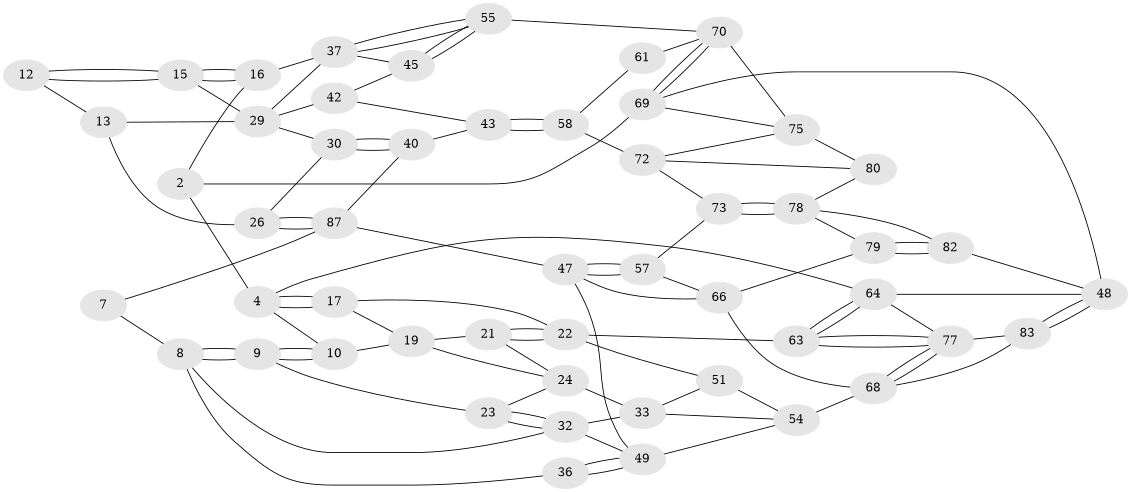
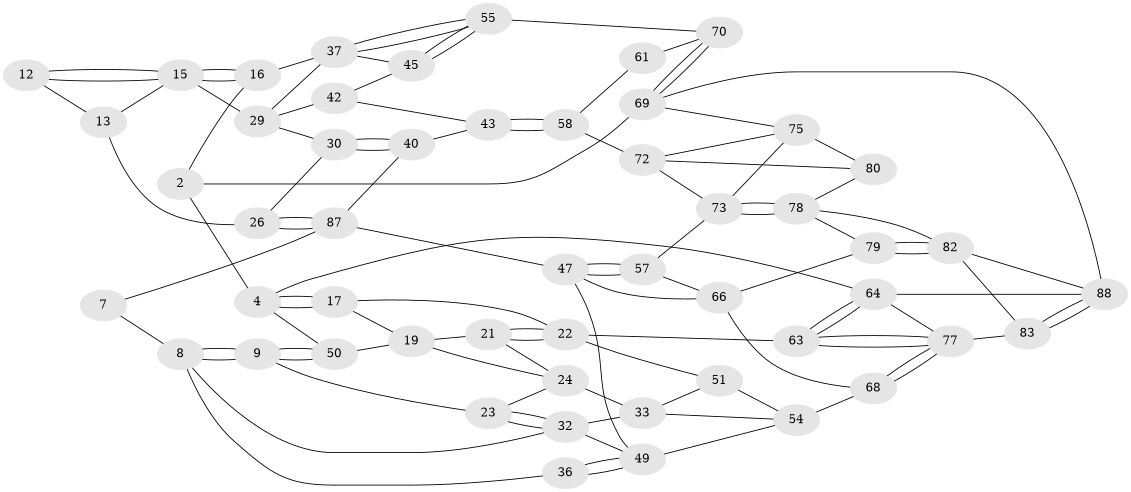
edge "70" -- "75": now "73" -- "75"
edge "29" -- "13": now "15" -- "13"
node "48": label "48" -> "88"
node "10": label "10" -> "50"
edge "83" -- "68": now "83" -- "82"
